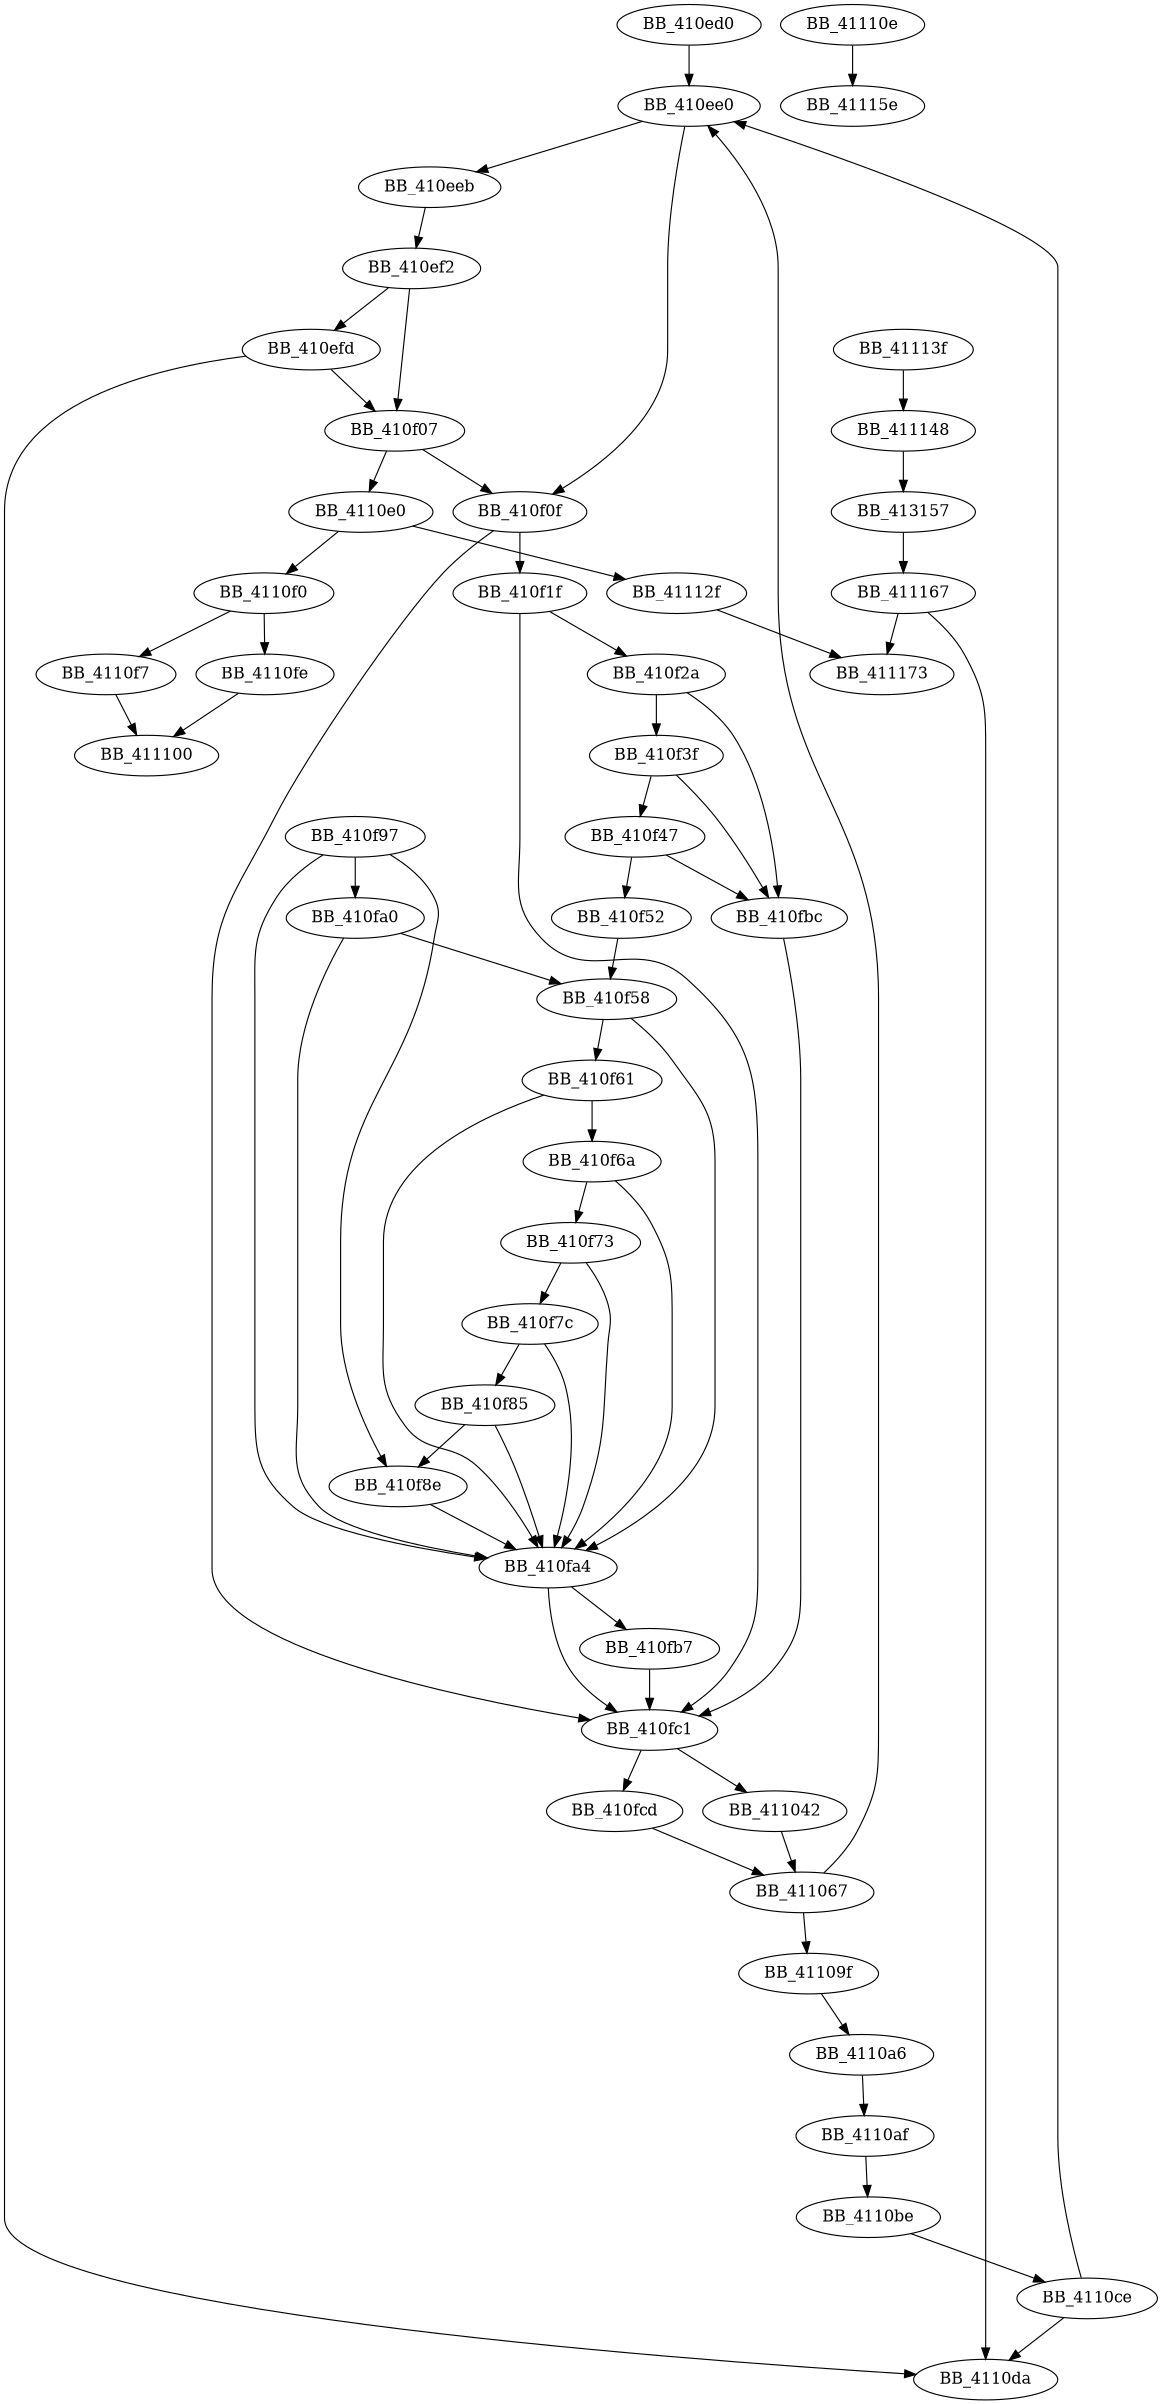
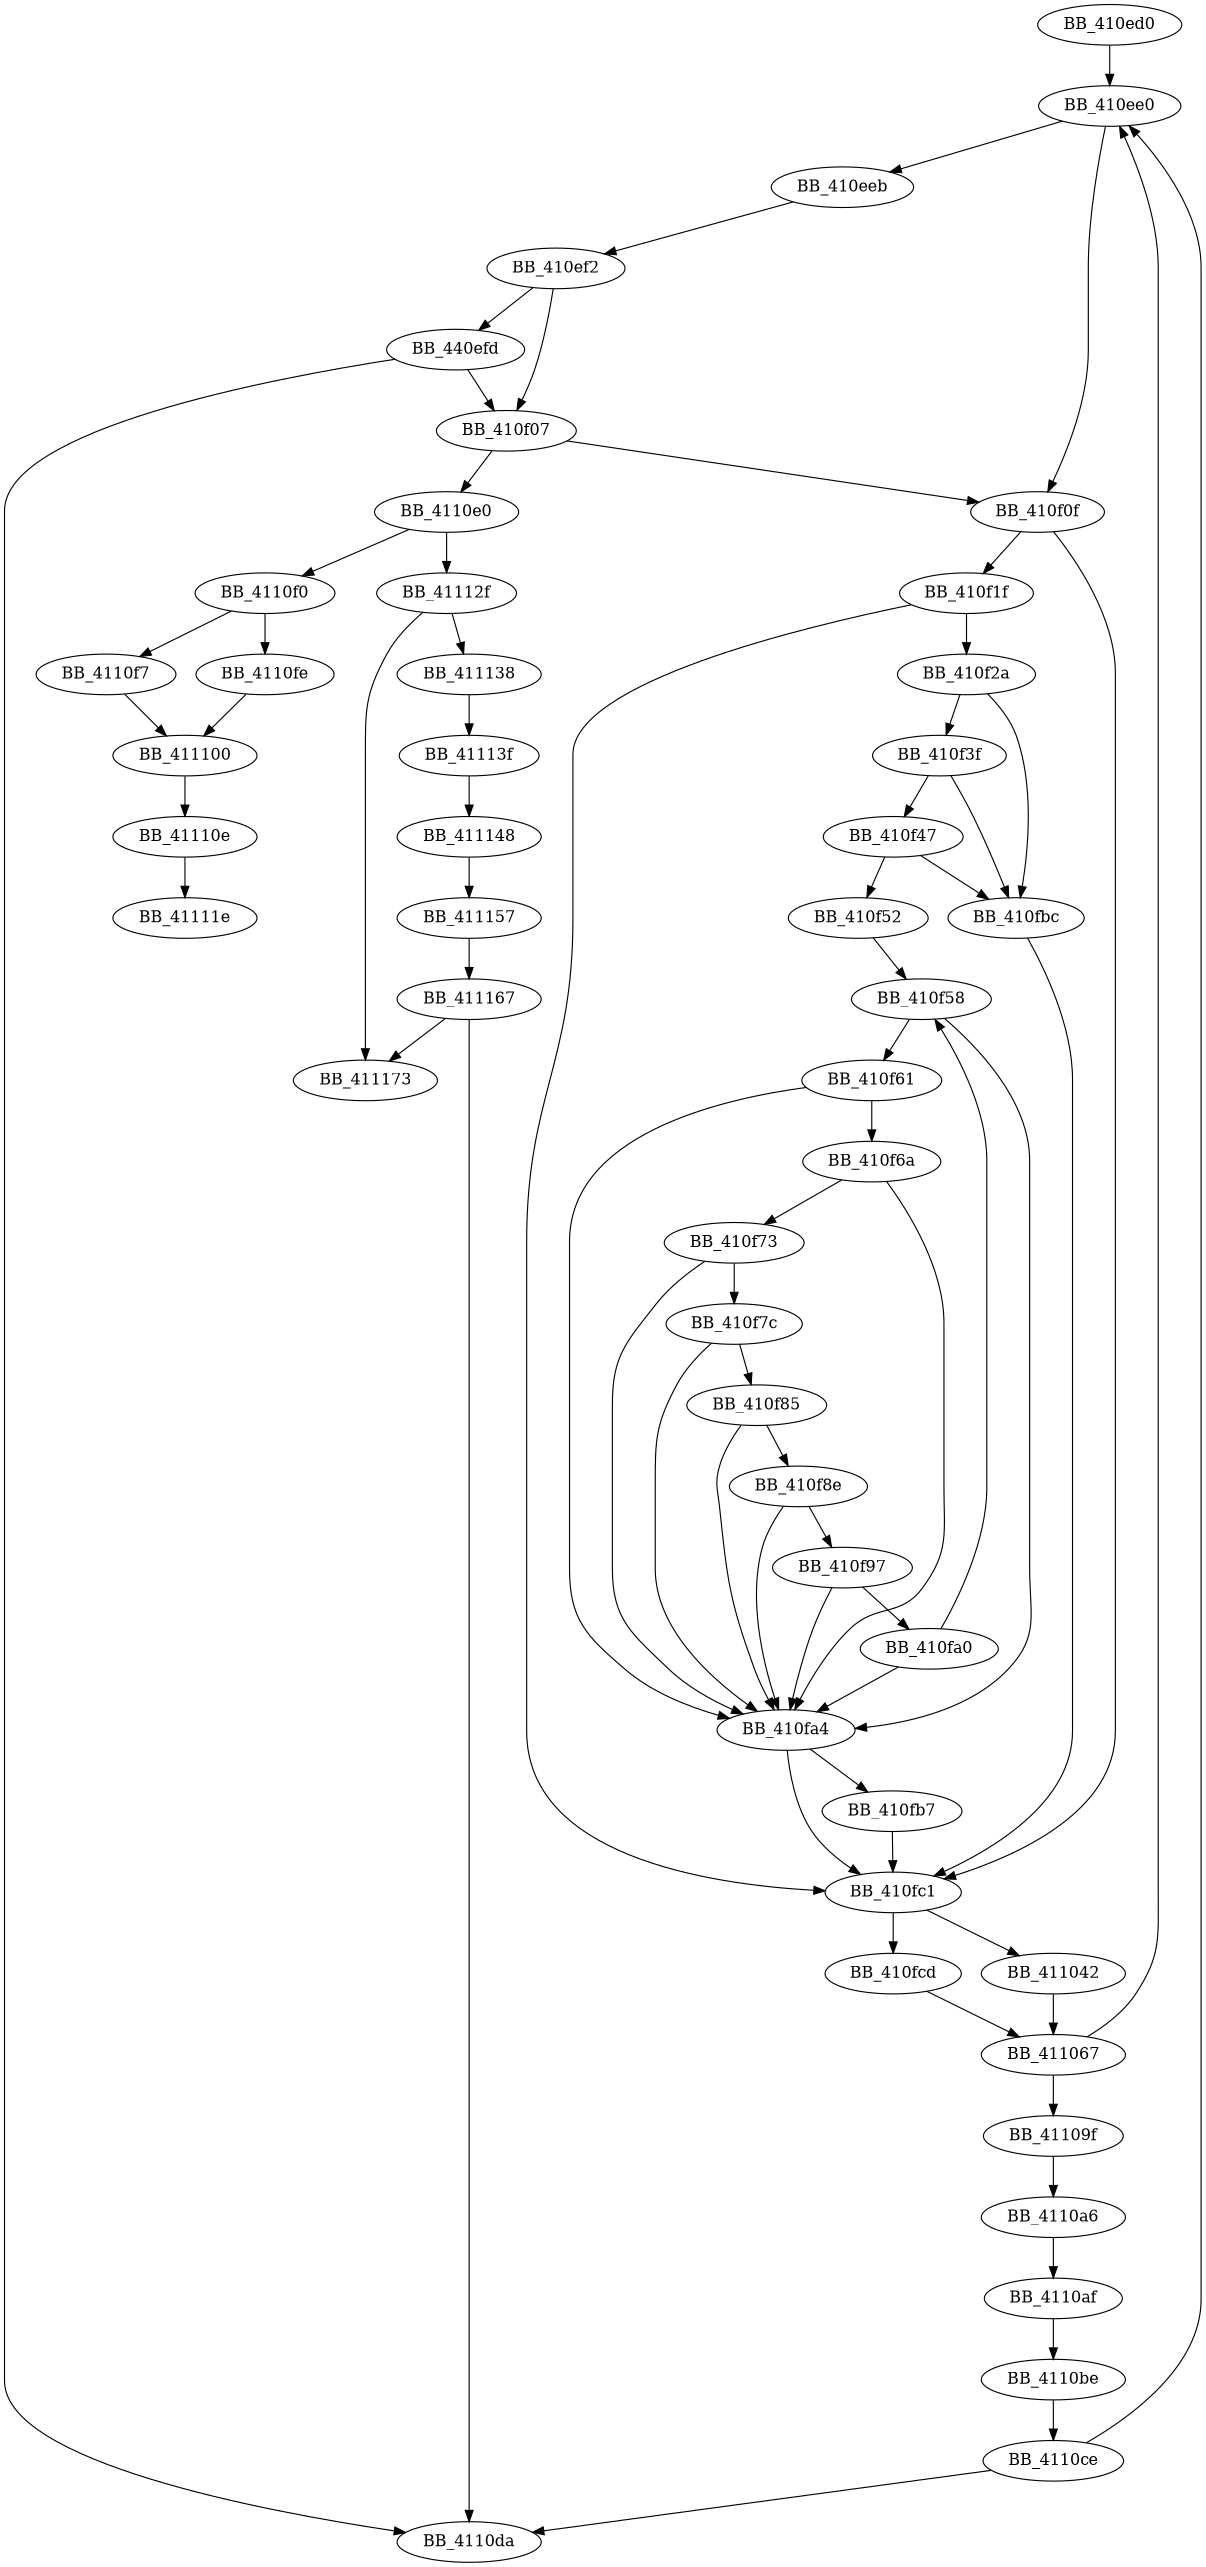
node "BB_41115e": label "BB_41115e" -> "BB_41111e"
node "BB_410efd": label "BB_410efd" -> "BB_440efd"
node "BB_413157": label "BB_413157" -> "BB_411157"
node "BB_411138": added
edge "BB_411100" -> "BB_41110e": added
edge "BB_410f97" -> "BB_410f8e": reversed
